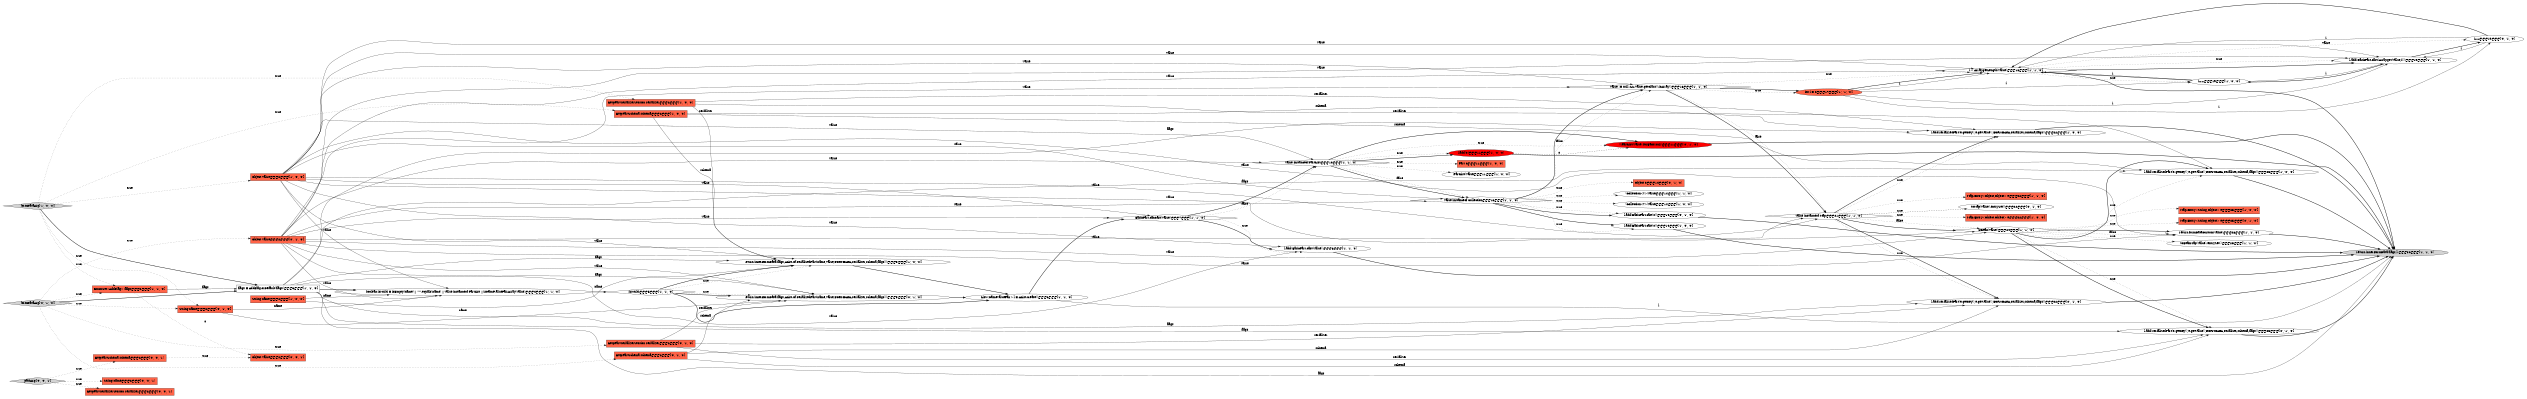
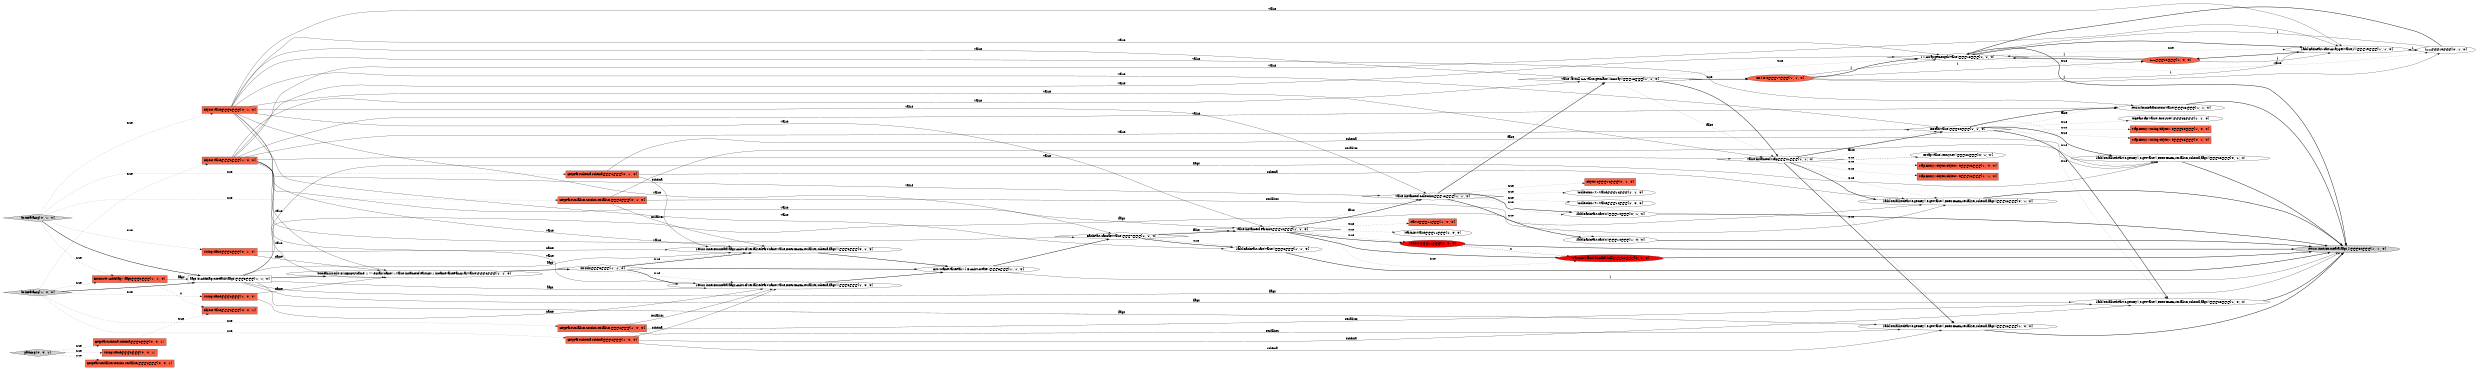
node "i++@@@19@@@['1', '0', '0']": fillcolor white -> tomato
edge "Object value@@@2@@@['1', '0', '0']" -> "l.add(BasicPart.cast(value))@@@8@@@['1', '1', '0']": removed, label "value"
edge "formDataArg['1', '0', '0']" -> "String name@@@2@@@['0', '1', '0']": now "formDataArg['1', '0', '0']" -> "String name@@@2@@@['1', '0', '0']"
